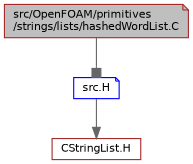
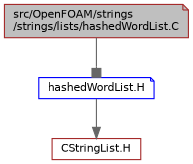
node "src/OpenFOAM/primitives /strings/lists/hashedWordList.C": label "src/OpenFOAM/primitives /strings/lists/hashedWordList.C" -> "src/OpenFOAM/strings /strings/lists/hashedWordList.C"
node "src.H": label "src.H" -> "hashedWordList.H"
